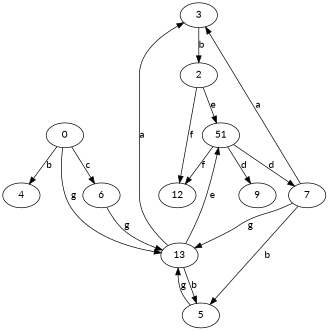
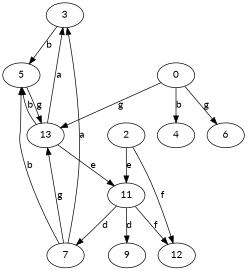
edge "3" -> "2": now "3" -> "5"
node "51": label "51" -> "11"
edge "0" -> "6": label "c" -> "g"
edge "6" -> "13": removed, label "g"
